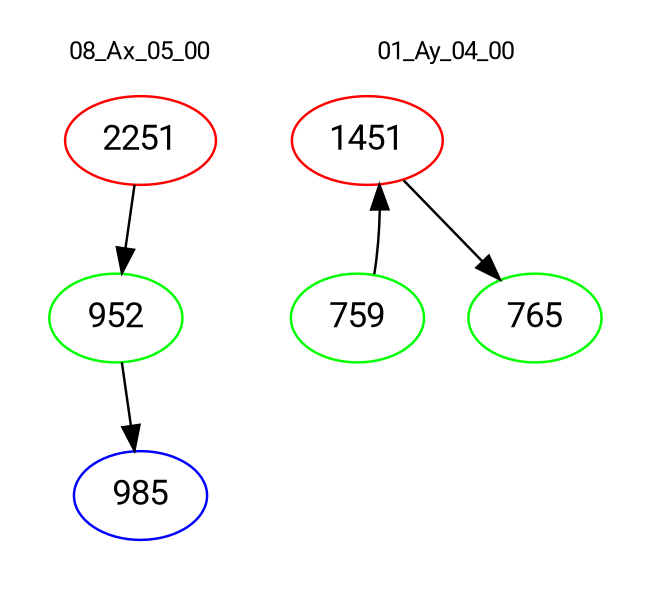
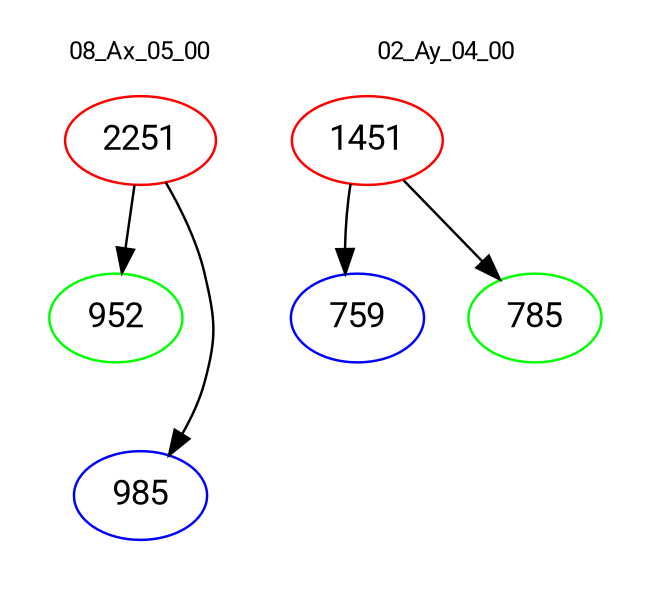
cluster "01_Ay_04_00": label "01_Ay_04_00" -> "02_Ay_04_00"
edge "759" -> "1451": reversed
node "759": color green -> blue
node "765": label "765" -> "785"
edge "952" -> "985": now "2251" -> "985"
